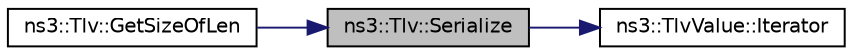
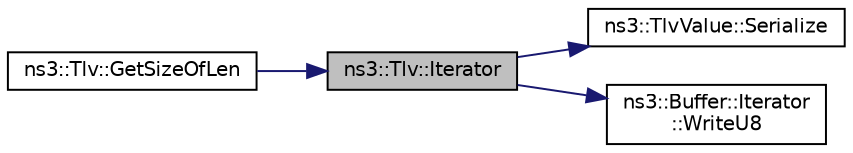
node "ns3::Tlv::Serialize": label "ns3::Tlv::Serialize" -> "ns3::Tlv::Iterator"
node "ns3::TlvValue::Iterator": label "ns3::TlvValue::Iterator" -> "ns3::TlvValue::Serialize"
node "ns3::Buffer::Iterator ::WriteU8": added
